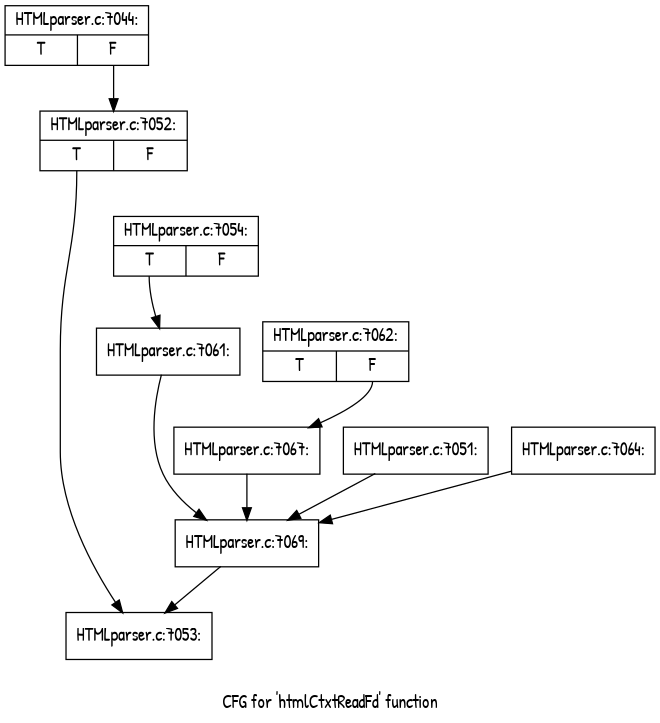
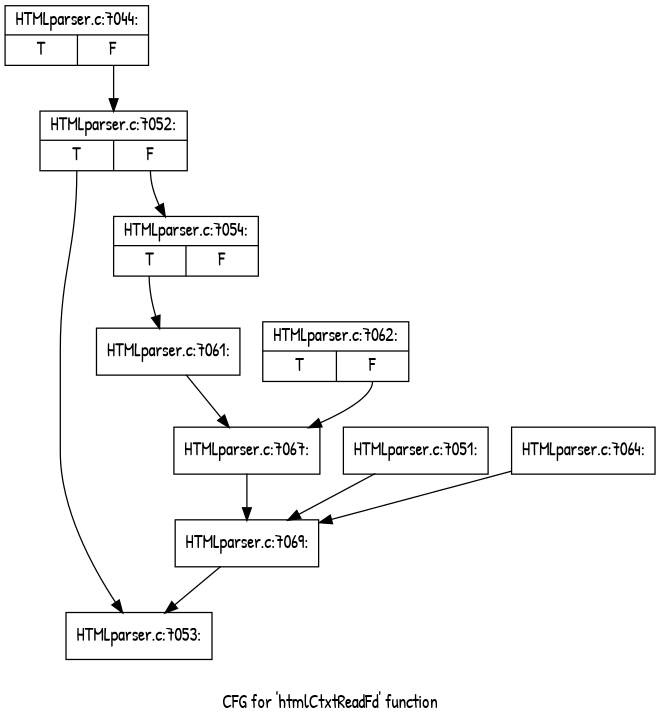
edge "HTMLparser.c:7052:" -> "HTMLparser.c:7054:": added
edge "HTMLparser.c:7061:" -> "HTMLparser.c:7069:": now "HTMLparser.c:7061:" -> "HTMLparser.c:7067:"
